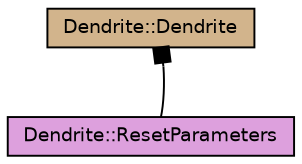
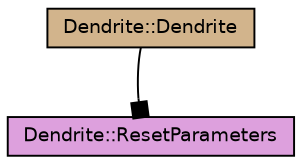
edge "Dendrite::ResetParameters" -> "Dendrite::Dendrite": reversed
